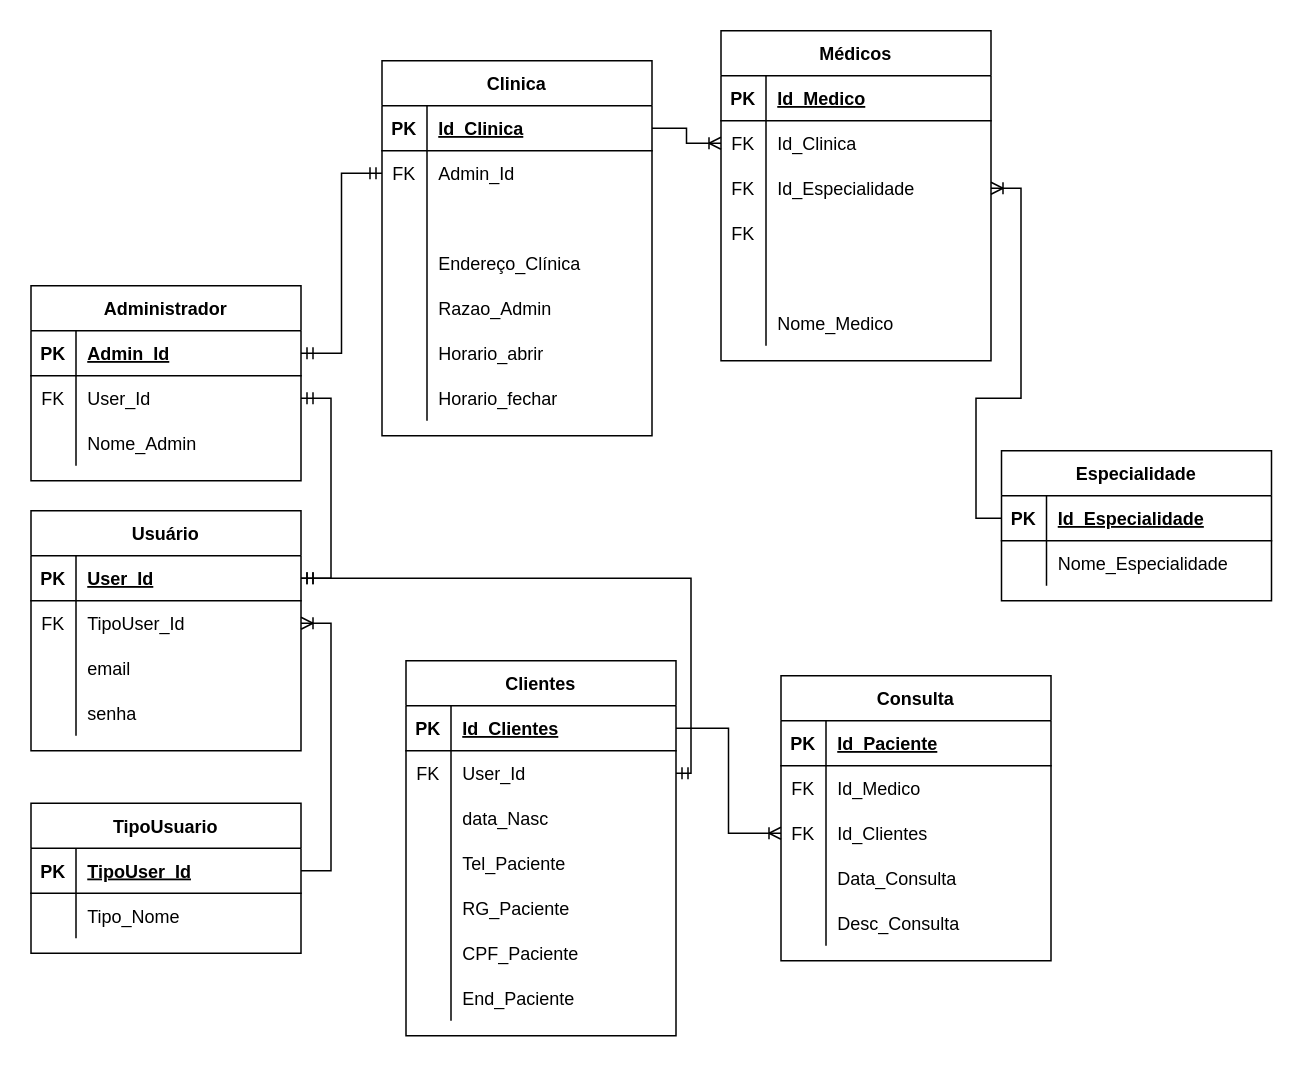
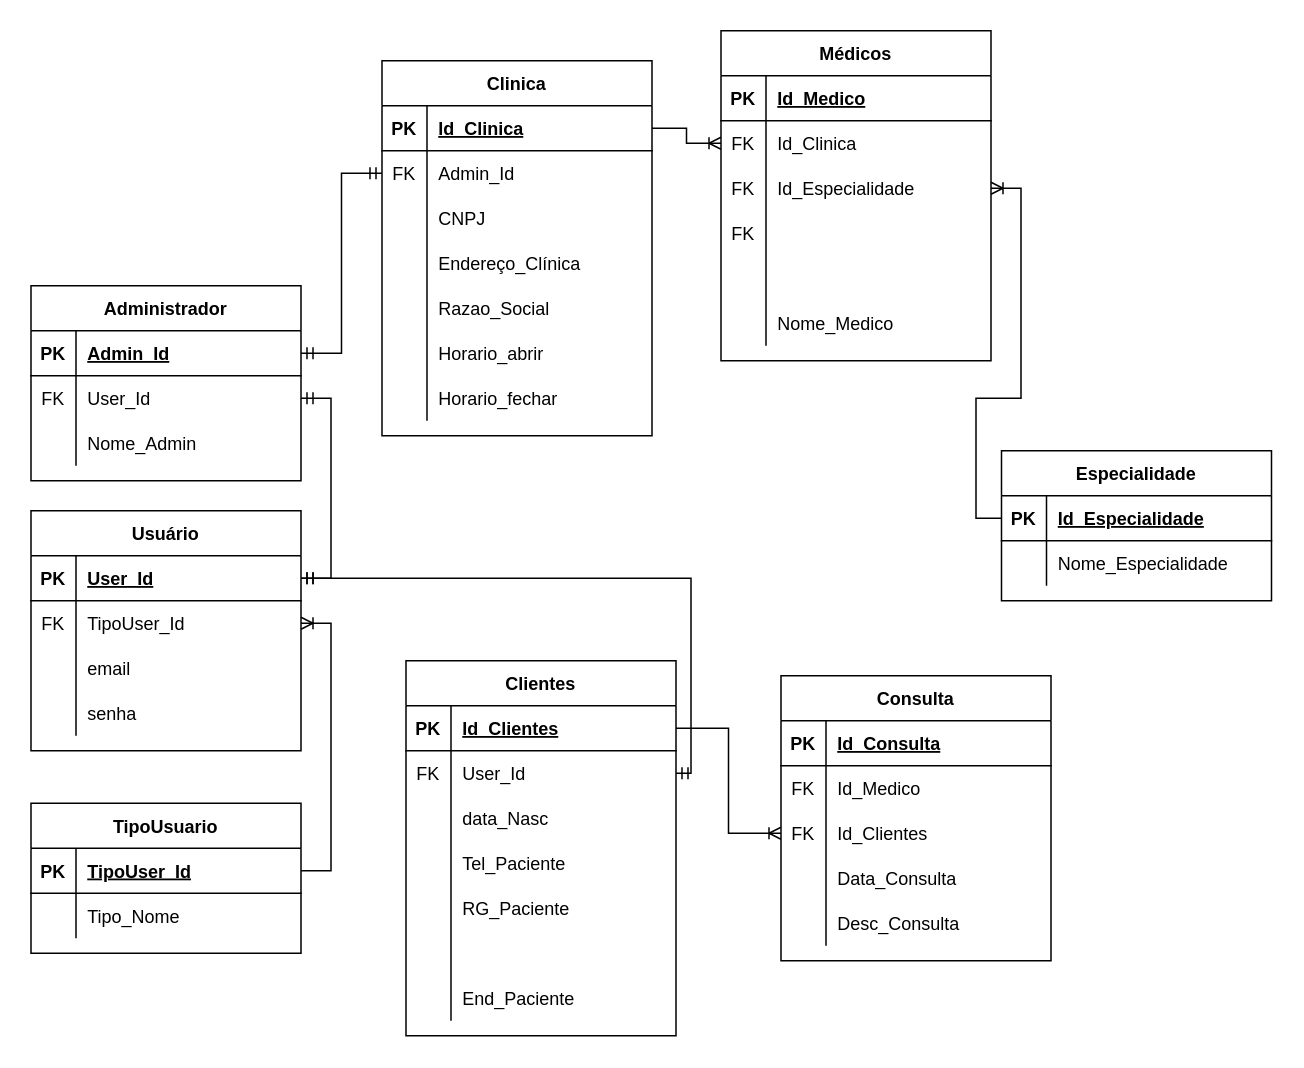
node "CNPJ": added
node "Razao_Admin": label "Razao_Admin" -> "Razao_Social"
node "Id_Paciente": label "Id_Paciente" -> "Id_Consulta"
node "CPF_Paciente": removed
